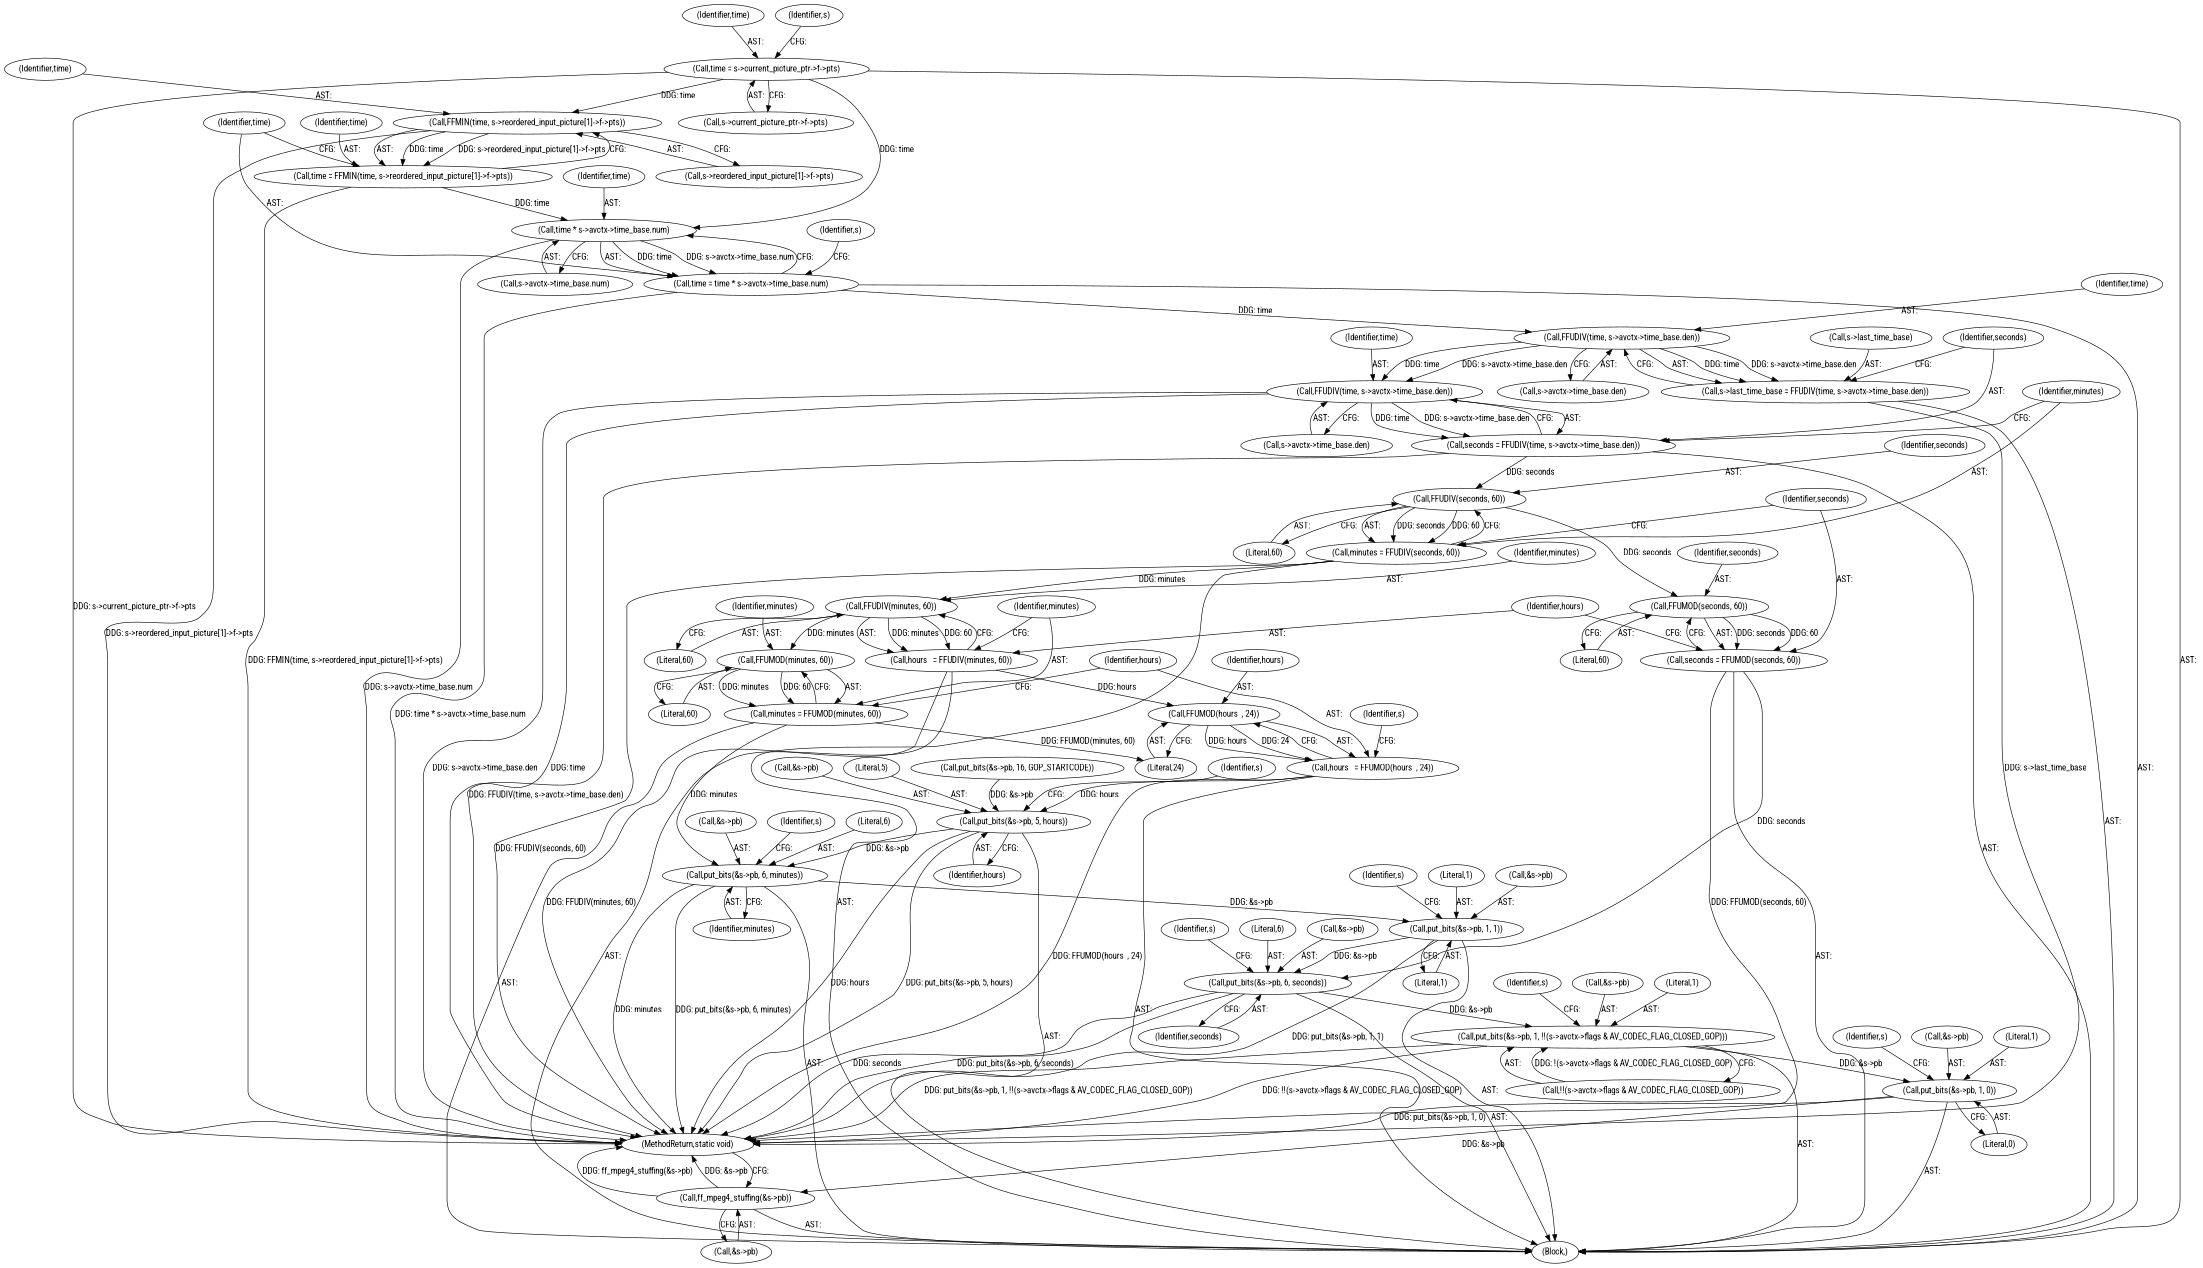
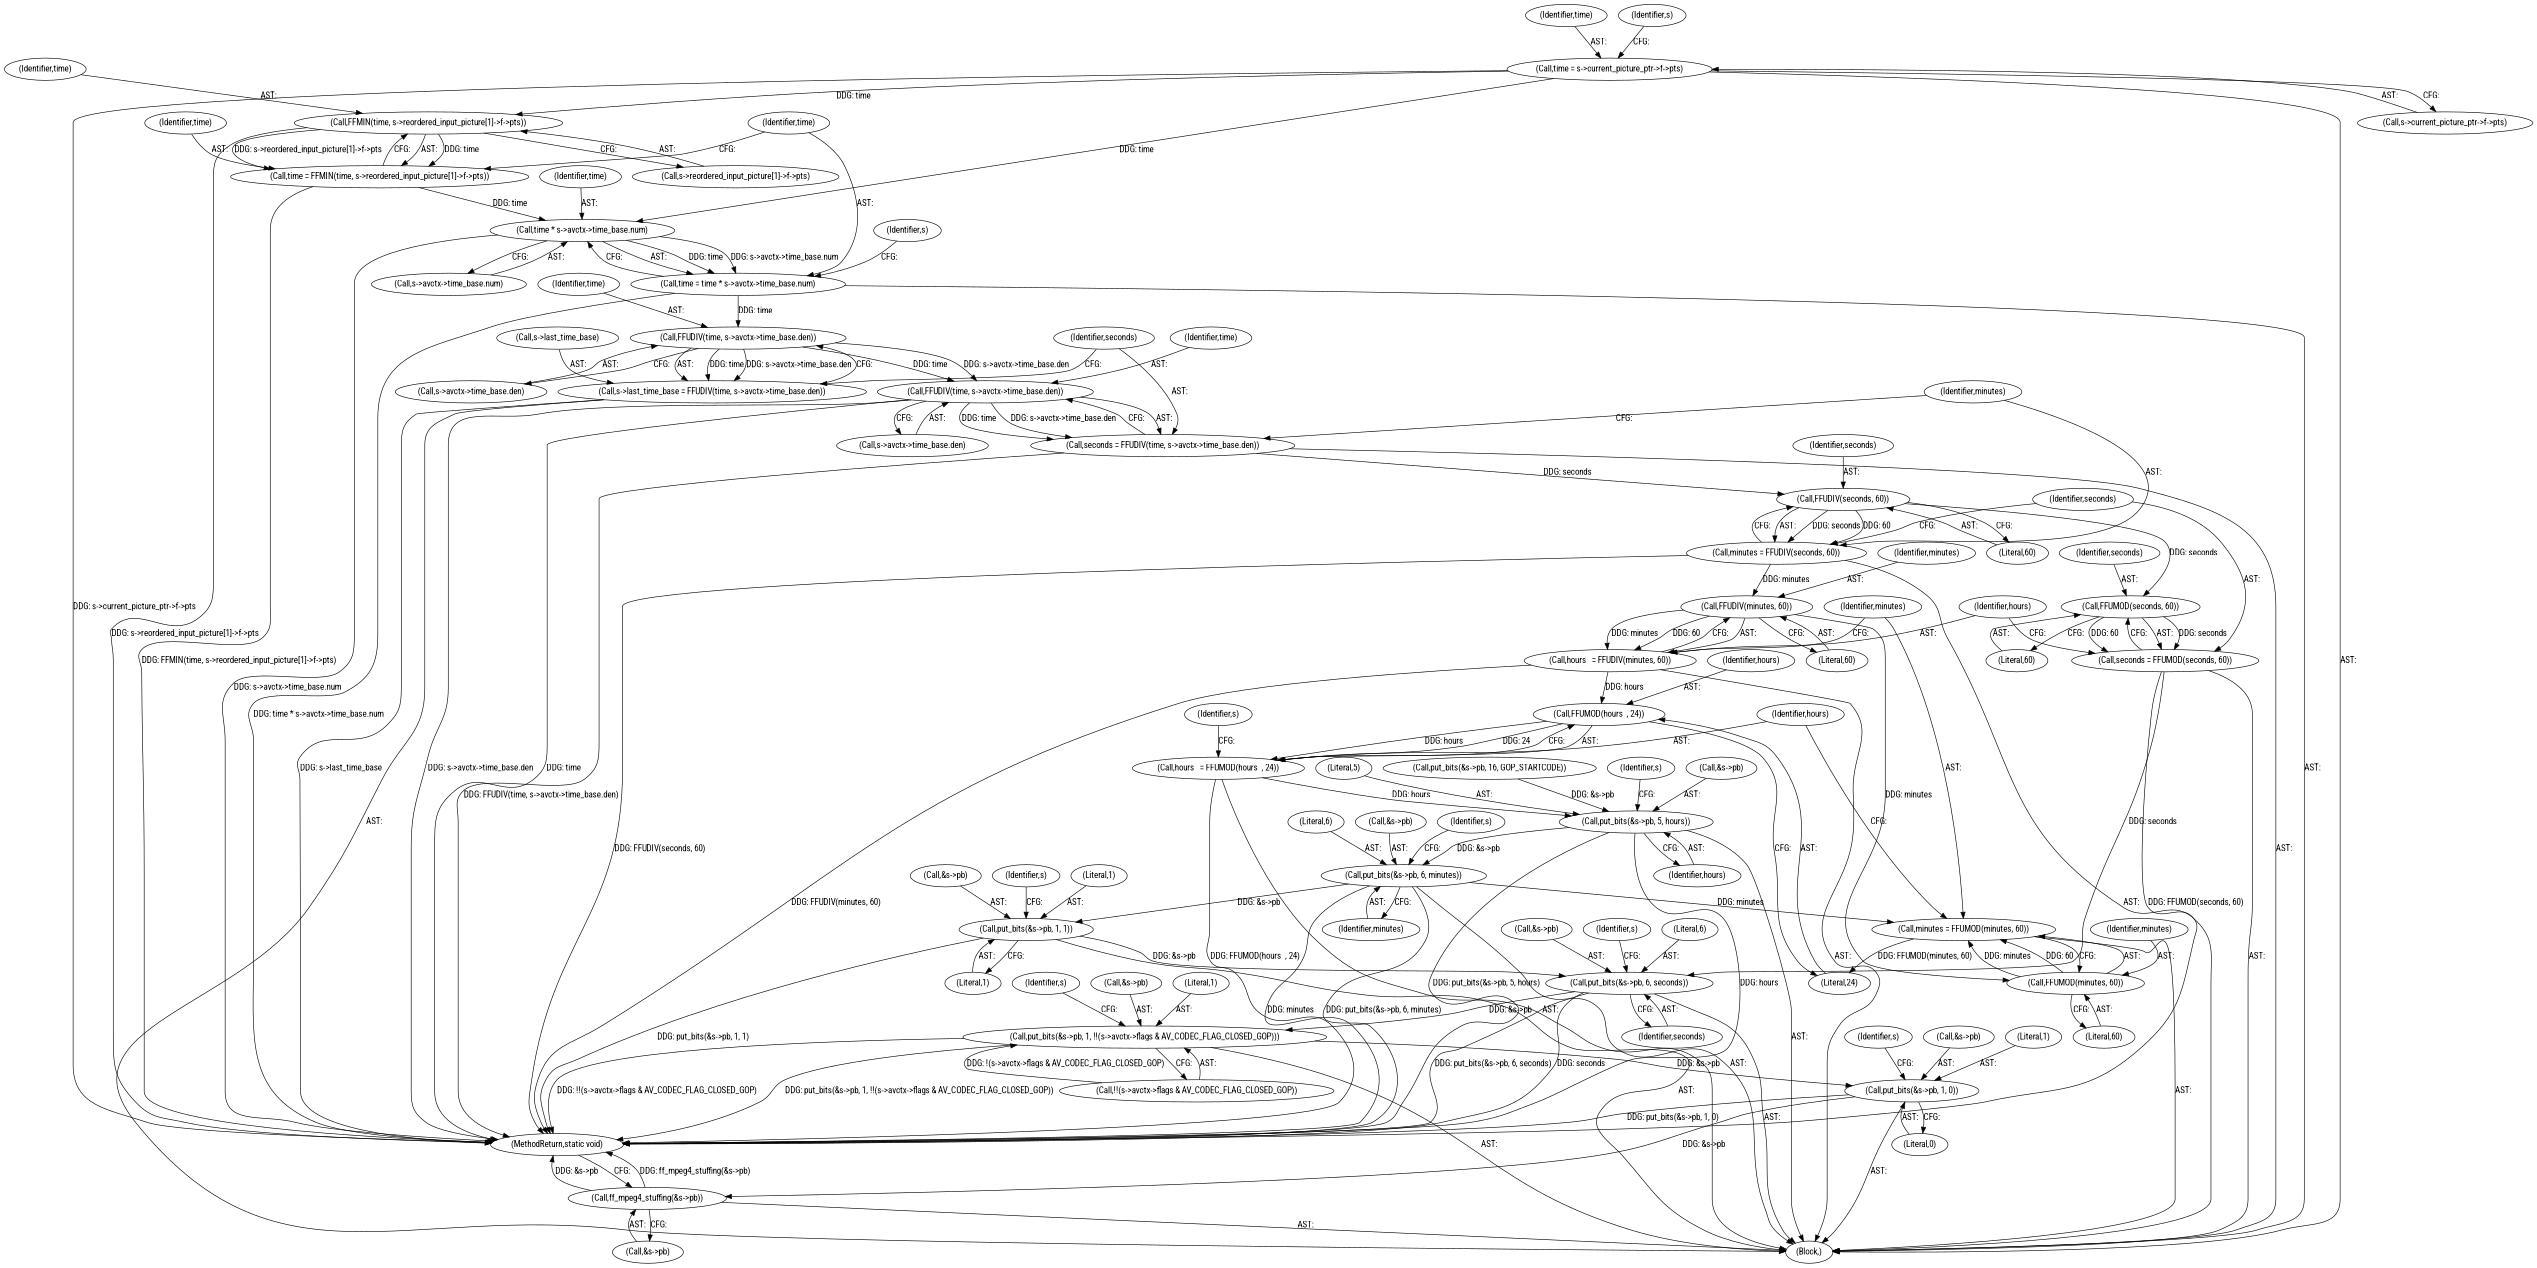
edge "(Call,minutes = FFUMOD(minutes, 60))" -> "(Call,put_bits(&s->pb, 6, minutes))": reversed
